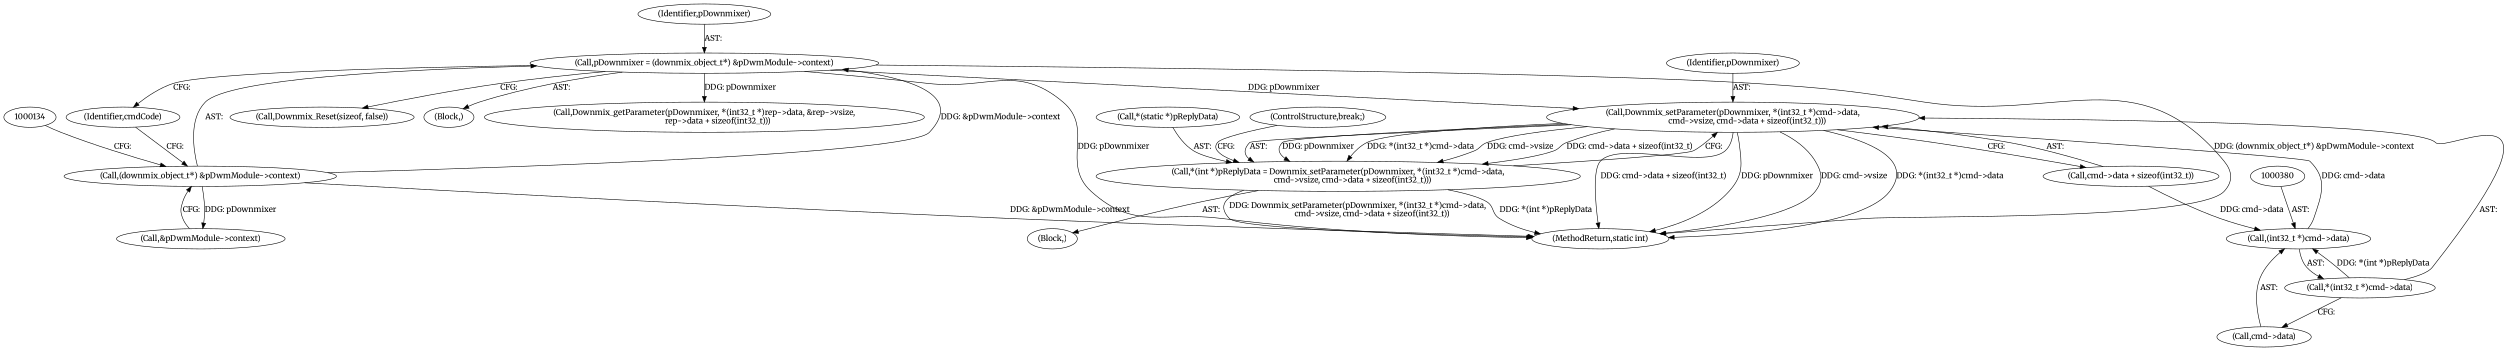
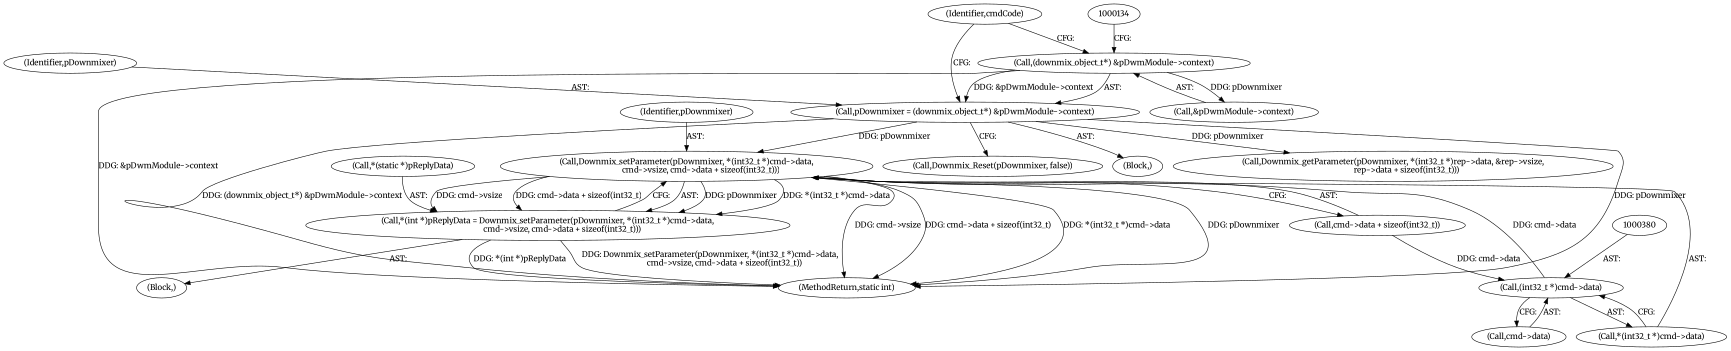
edge "(Call,pDownmixer = (downmix_object_t*) &pDwmModule->context)" -> "(Identifier,cmdCode)": reversed
node "(Call,Downmix_Reset(sizeof, false))": label "(Call,Downmix_Reset(sizeof, false))" -> "(Call,Downmix_Reset(pDownmixer, false))"
node "(ControlStructure,break;)": removed
edge "(Call,&pDwmModule->context)" -> "(Call,(downmix_object_t*) &pDwmModule->context)": label "CFG: " -> "AST: "
edge "(Call,*(int32_t *)cmd->data)" -> "(Call,(int32_t *)cmd->data)": label "DDG: *(int *)pReplyData" -> "CFG: "
edge "(Call,*(int32_t *)cmd->data)" -> "(Call,cmd->data)": now "(Call,(int32_t *)cmd->data)" -> "(Call,cmd->data)"
